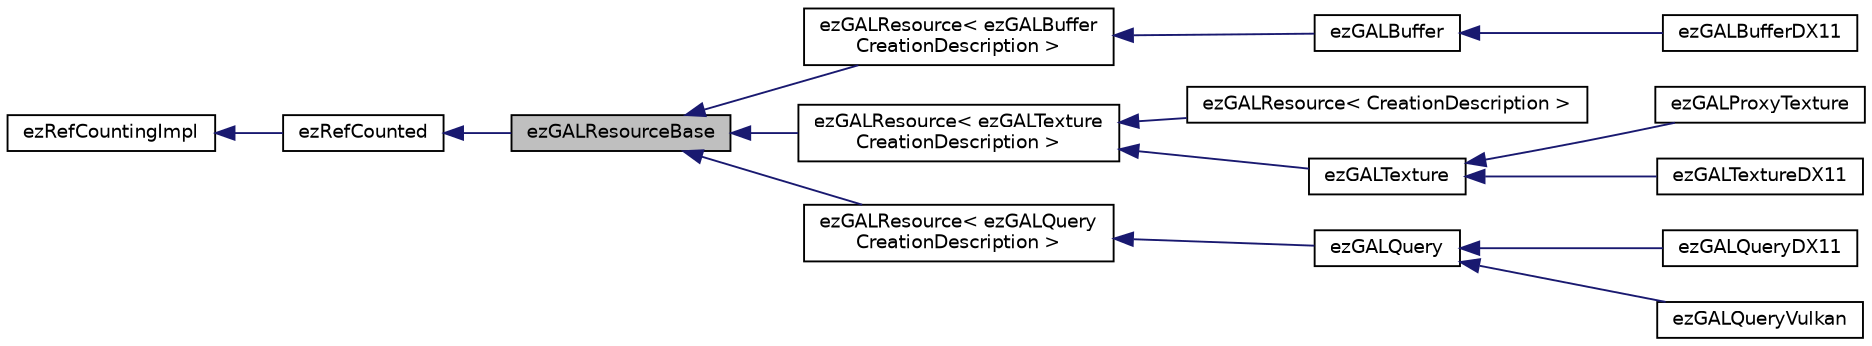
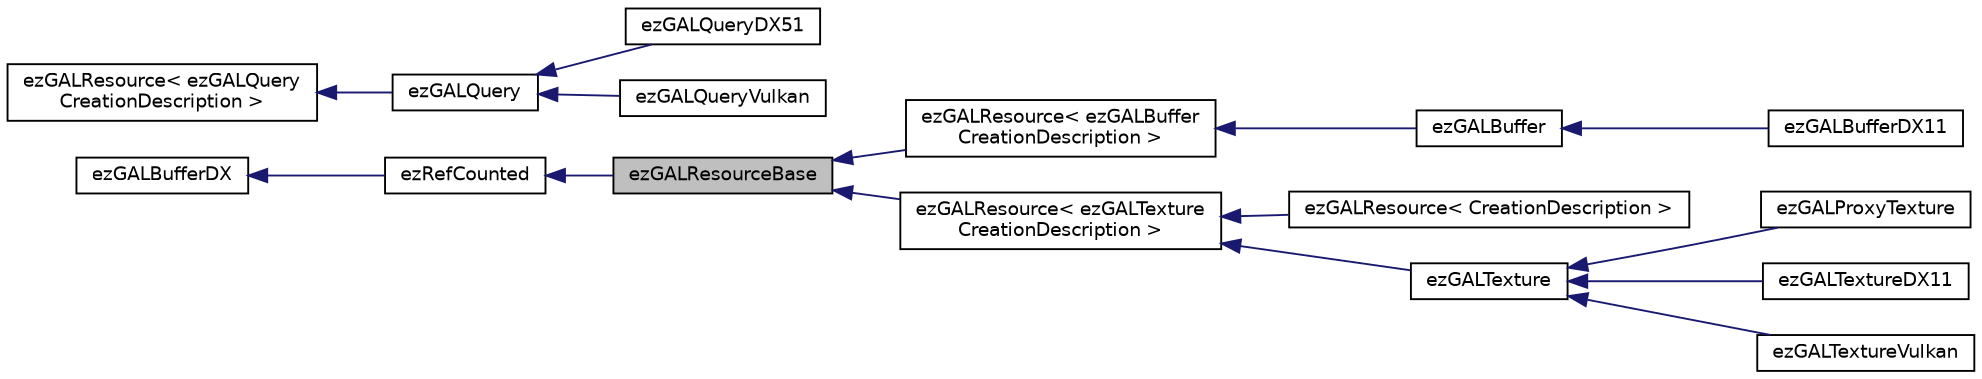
node "ezRefCountingImpl": label "ezRefCountingImpl" -> "ezGALBufferDX"
edge "ezGALResource< ezGALQuery CreationDescription >" -> "ezGALResourceBase": removed
node "ezGALQueryDX11": label "ezGALQueryDX11" -> "ezGALQueryDX51"
node "ezGALTextureVulkan": added
